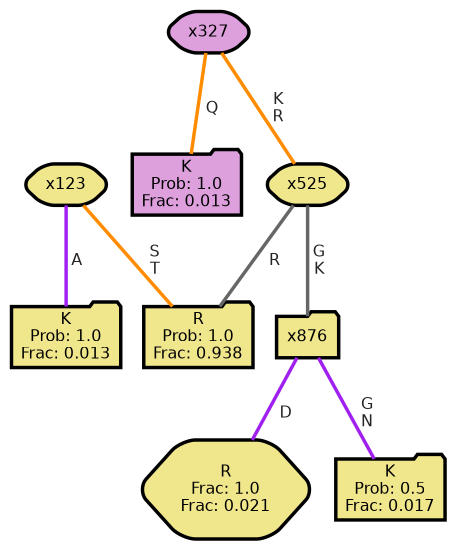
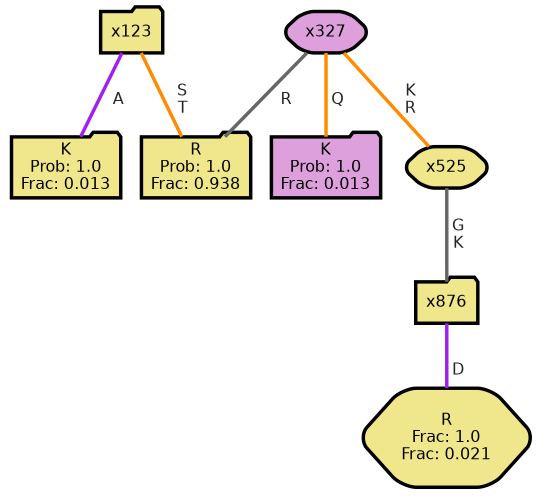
node "x123": shape hexagon -> folder
edge "x525" -- "R Prob: 1.0 Frac: 0.938": now "x327" -- "R Prob: 1.0 Frac: 0.938"
node "K Prob: 0.5 Frac: 0.017": removed
